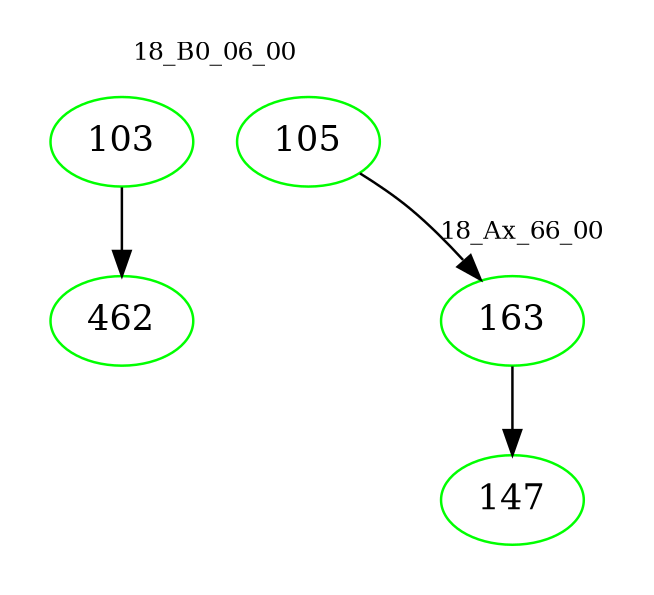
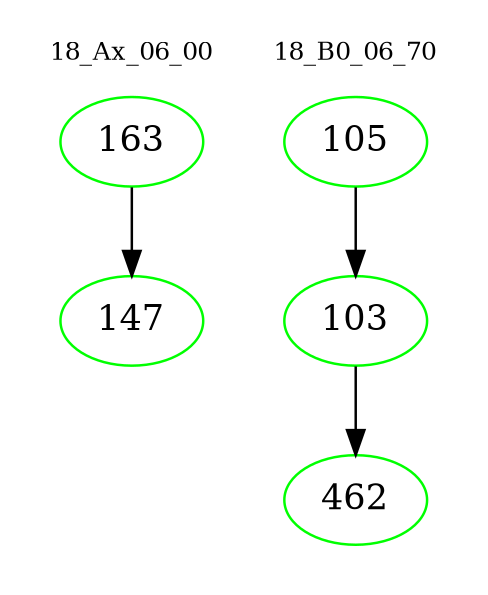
cluster "18_B0_06_00": label "18_B0_06_00" -> "18_B0_06_70"
edge "105" -> "163": now "105" -> "103"
cluster "18_Ax_66_00": label "18_Ax_66_00" -> "18_Ax_06_00"
